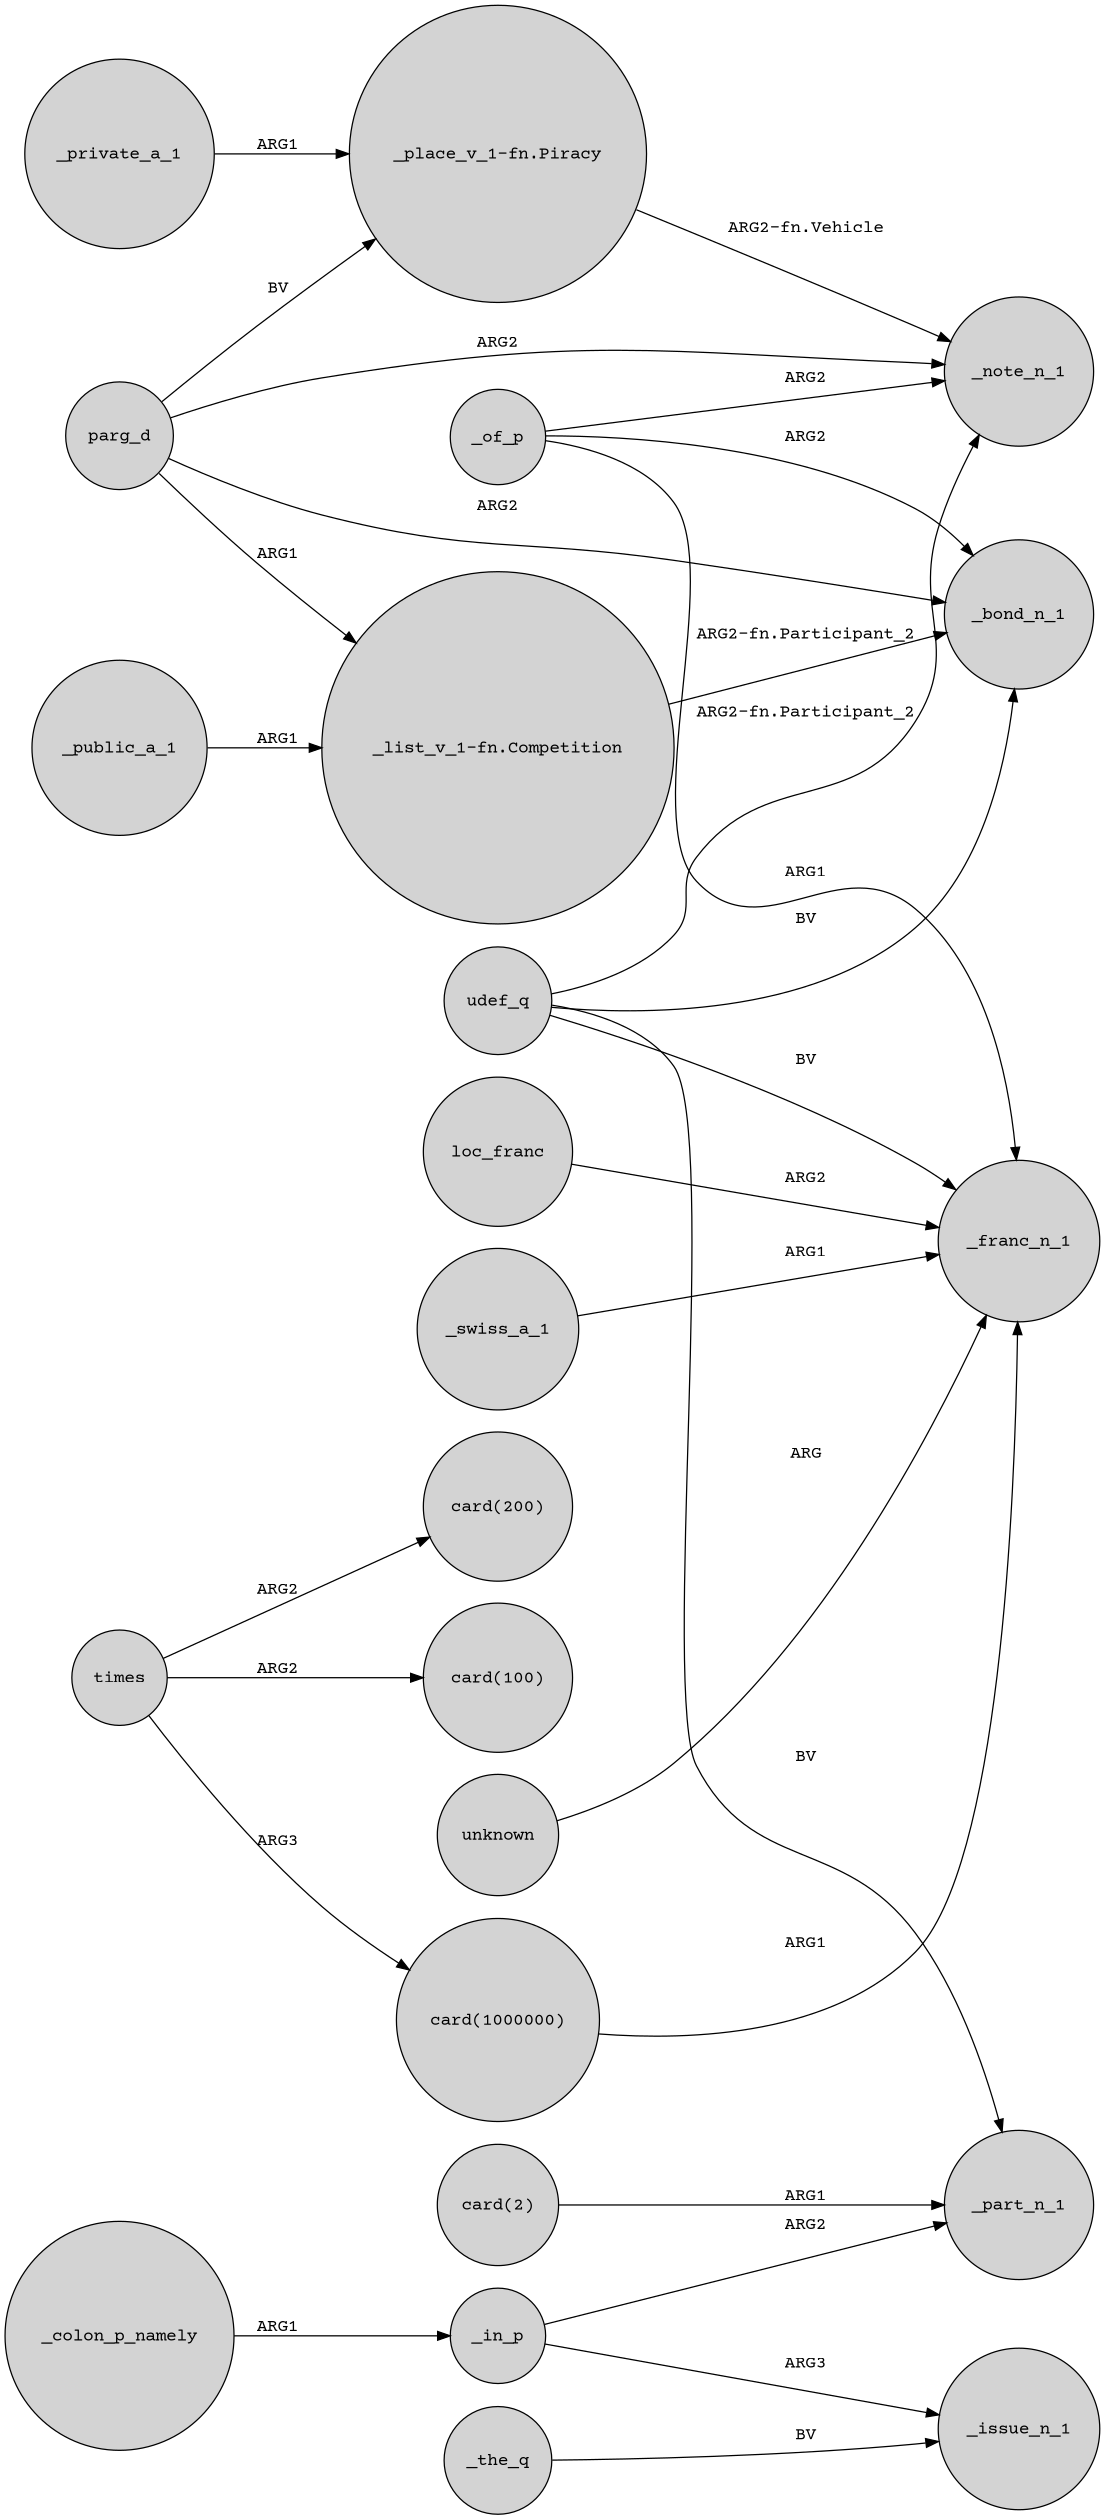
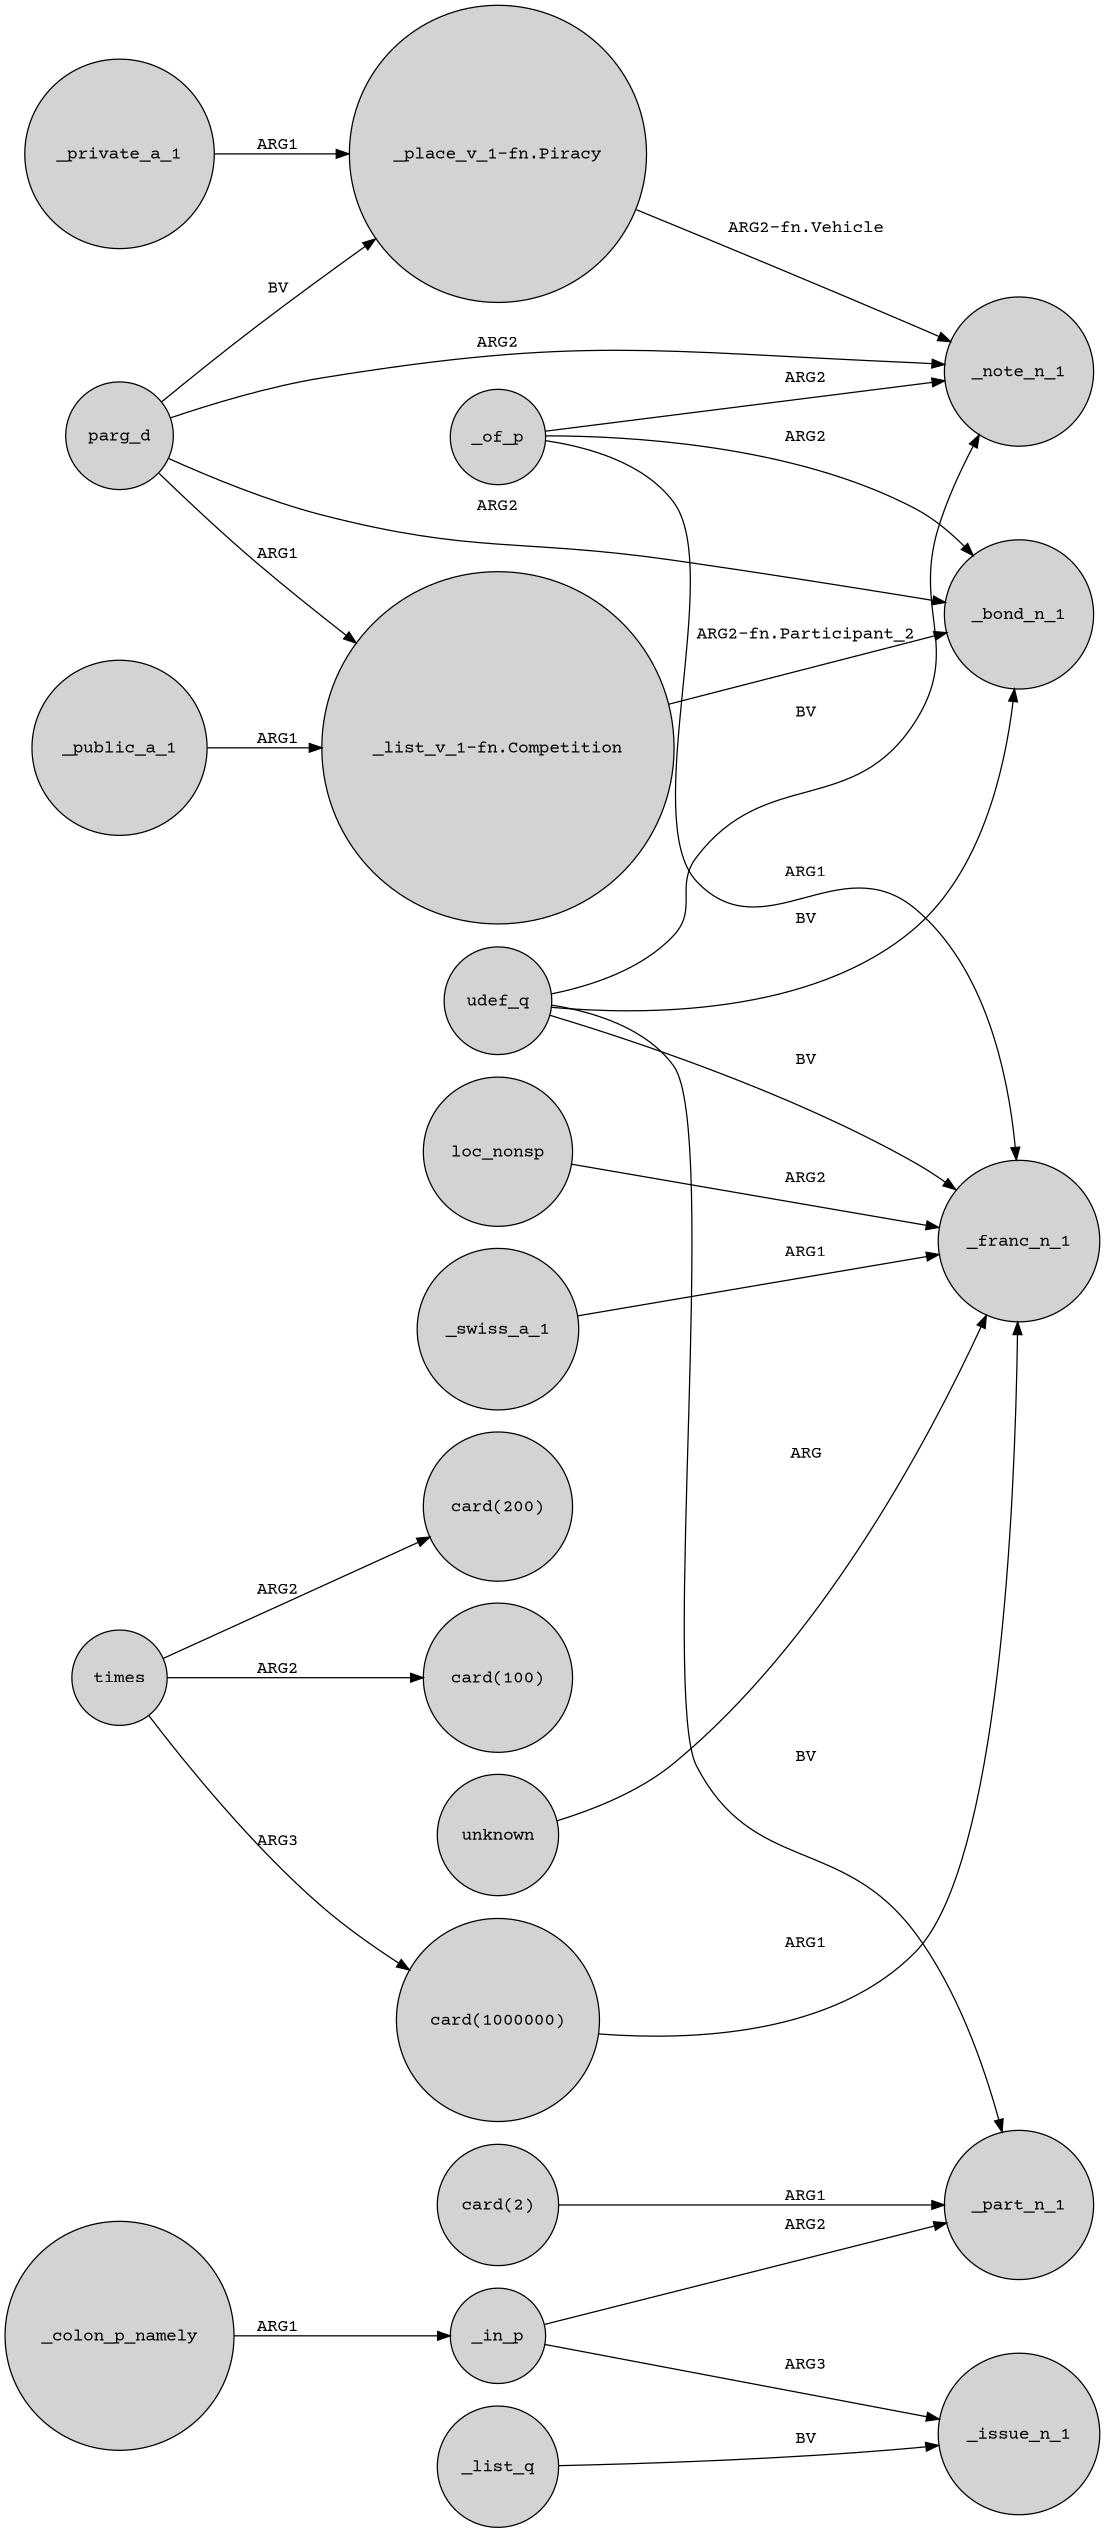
edge "udef_q" -> "_note_n_1": label "ARG2-fn.Participant_2" -> "BV"
node "loc_franc": label "loc_franc" -> "loc_nonsp"
node "_the_q": label "_the_q" -> "_list_q"
